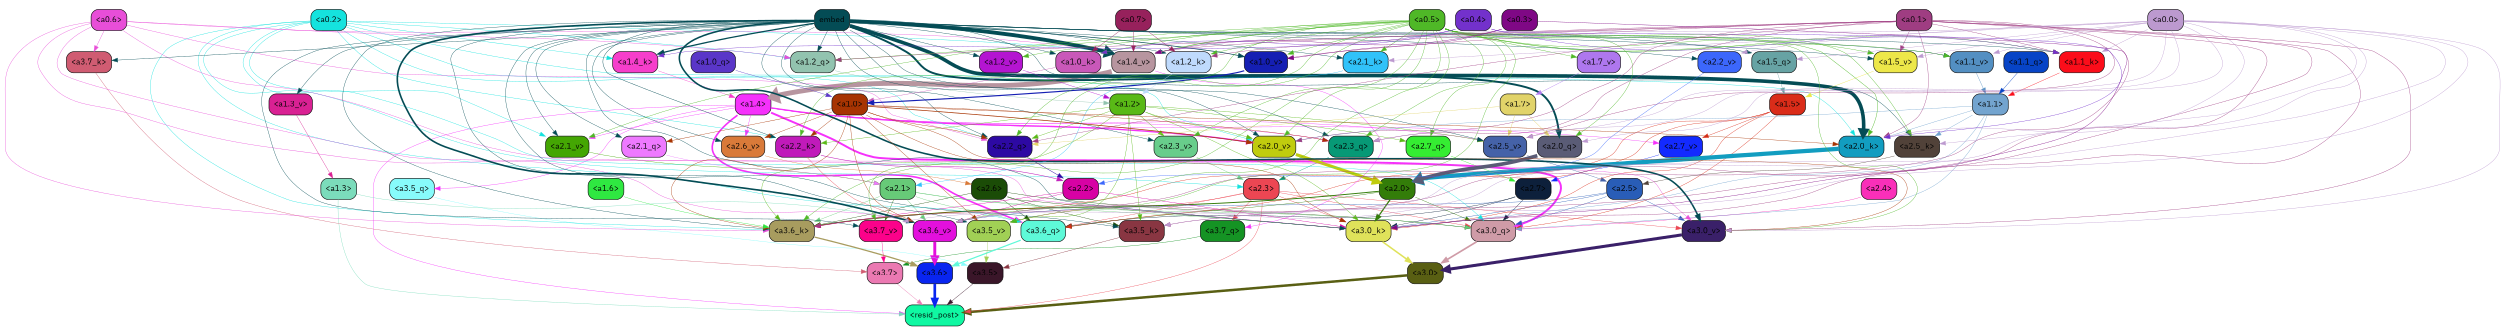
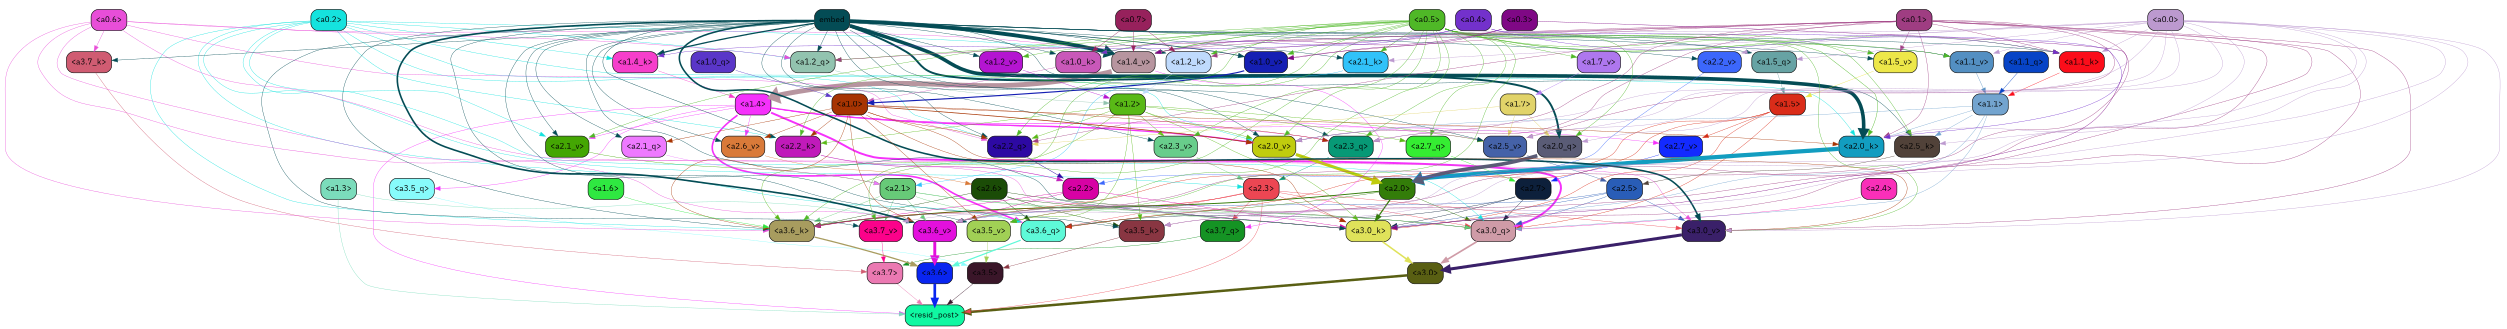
edge "<a0.0>" -> "<a1.5_v>": now "<a0.0>" -> "<a2.0_v>"
node "<a1.3_v>": removed
edge "<a2.2_k>" -> "<a3.6_v>": now "<a2.3>" -> "<a3.6_v>"
edge "<a2.1>" -> "<a3.7_v>": color #337d09 -> #67ca78
